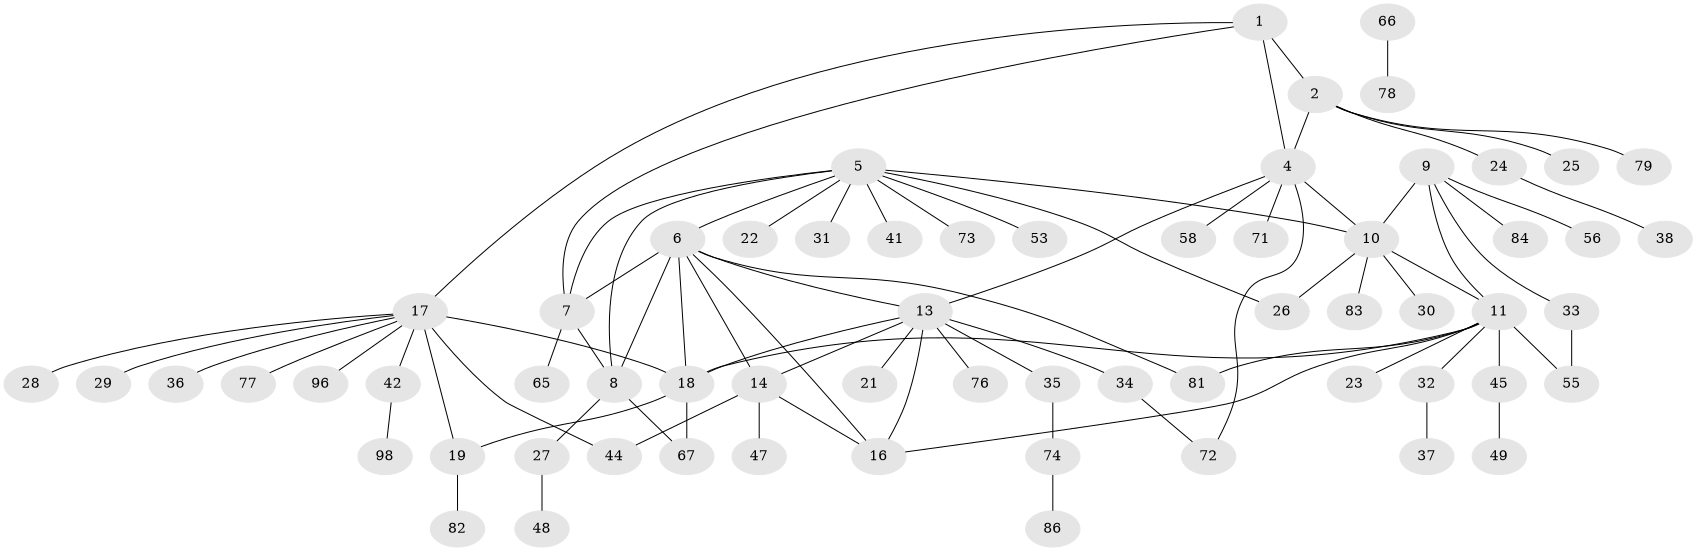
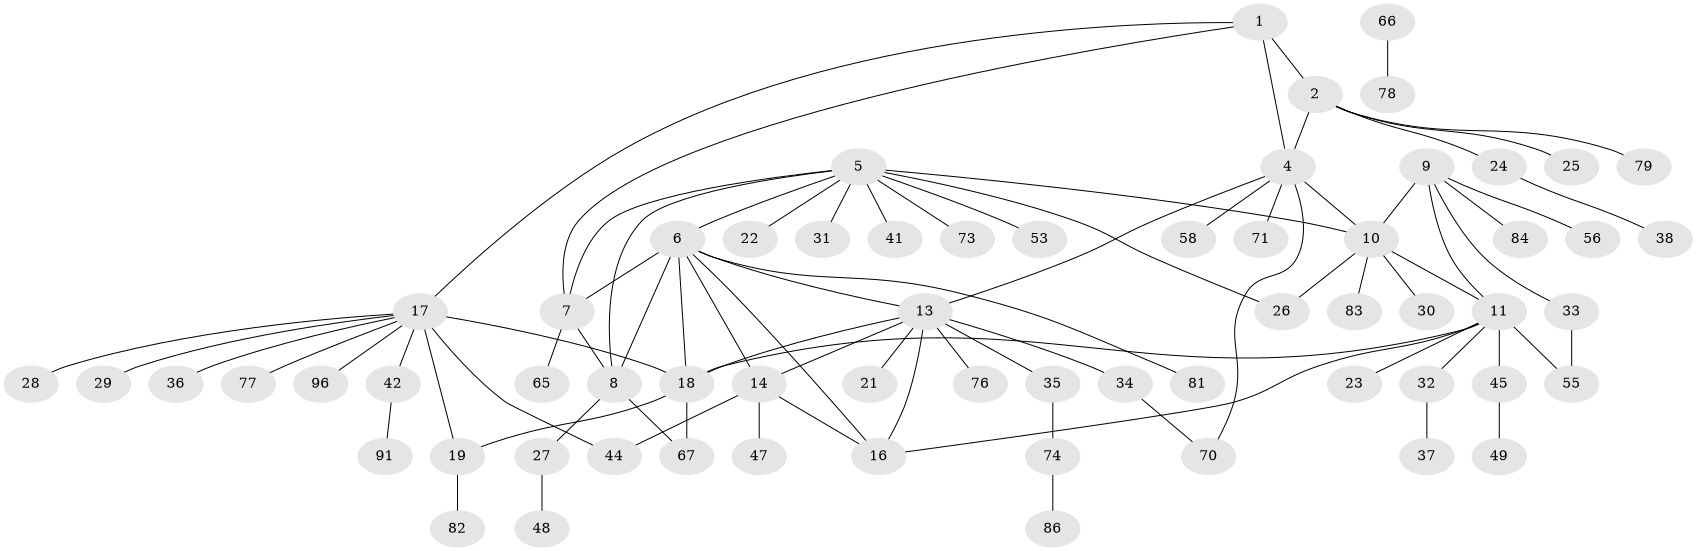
edge "11" -- "81": removed
node "98": label "98" -> "91"
node "72": label "72" -> "70"
